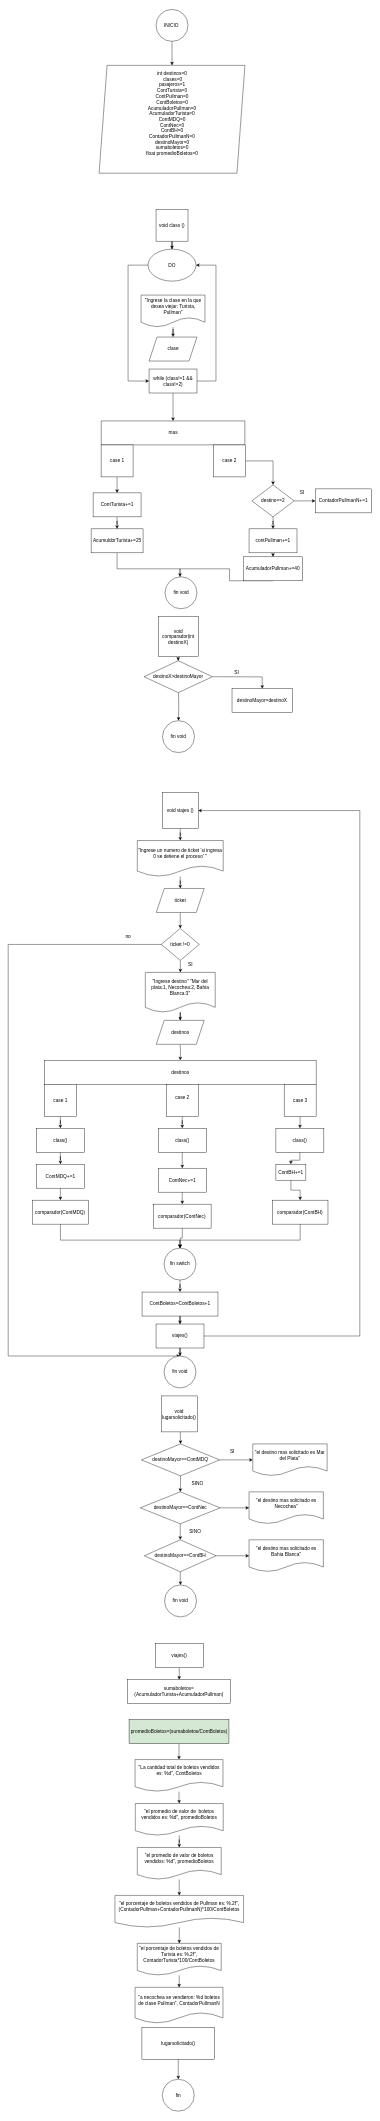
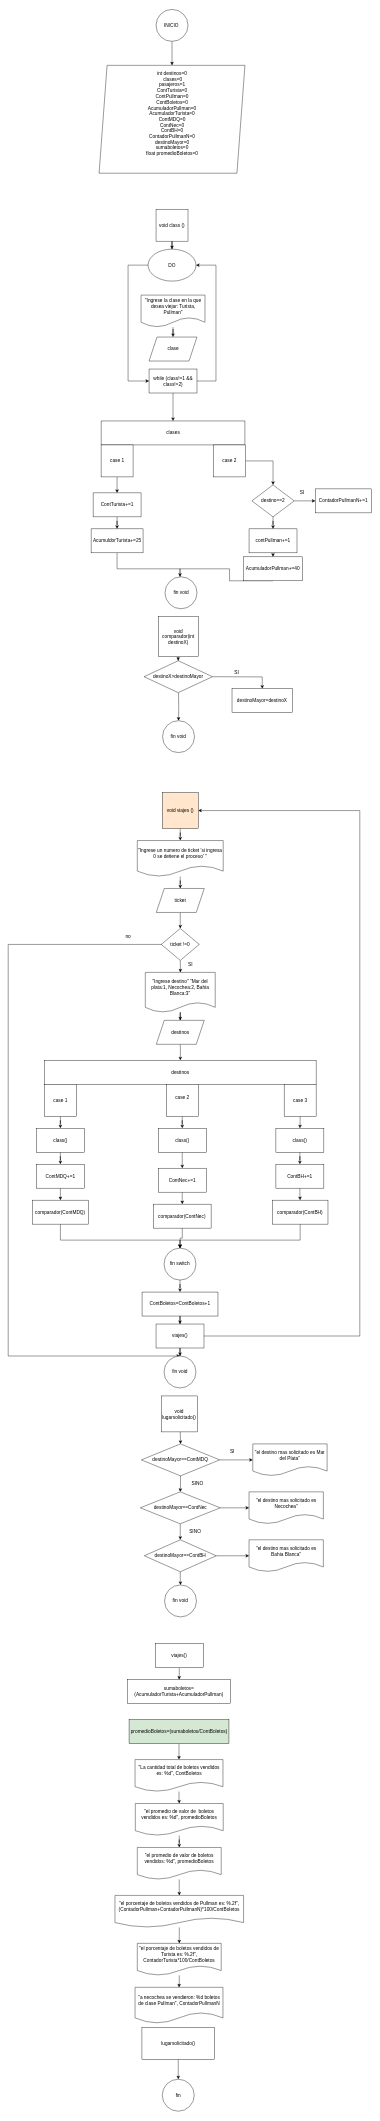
node "mas": label "mas" -> "clases"
node "void viajes ()": fillcolor #ffffff -> #ffe6cc
node "ContBH+=1": size 30x16 -> 48x24
